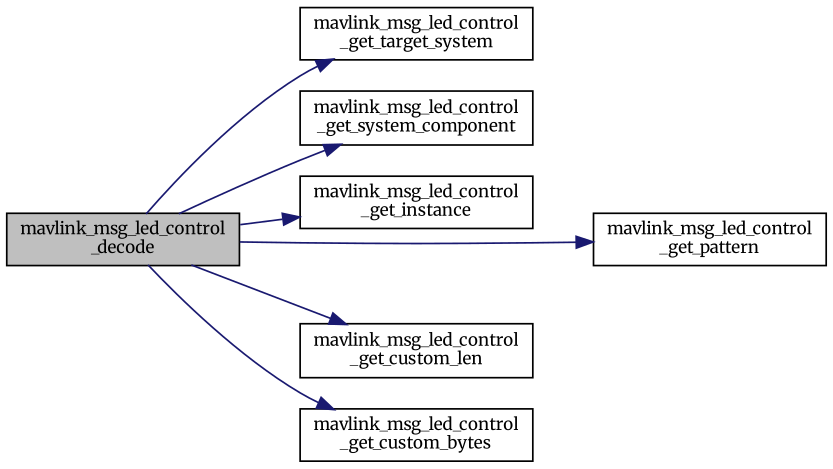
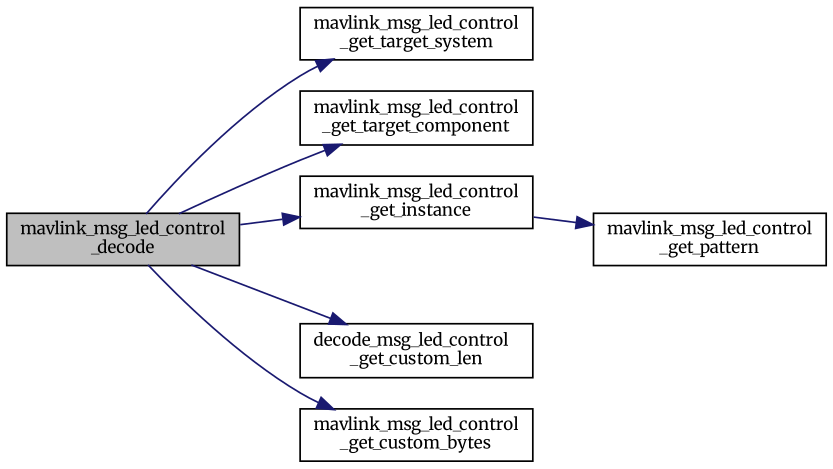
node "mavlink_msg_led_control _get_system_component": label "mavlink_msg_led_control _get_system_component" -> "mavlink_msg_led_control _get_target_component"
edge "mavlink_msg_led_control _decode" -> "mavlink_msg_led_control _get_pattern": now "mavlink_msg_led_control _get_instance" -> "mavlink_msg_led_control _get_pattern"
node "mavlink_msg_led_control _get_custom_len": label "mavlink_msg_led_control _get_custom_len" -> "decode_msg_led_control _get_custom_len"
